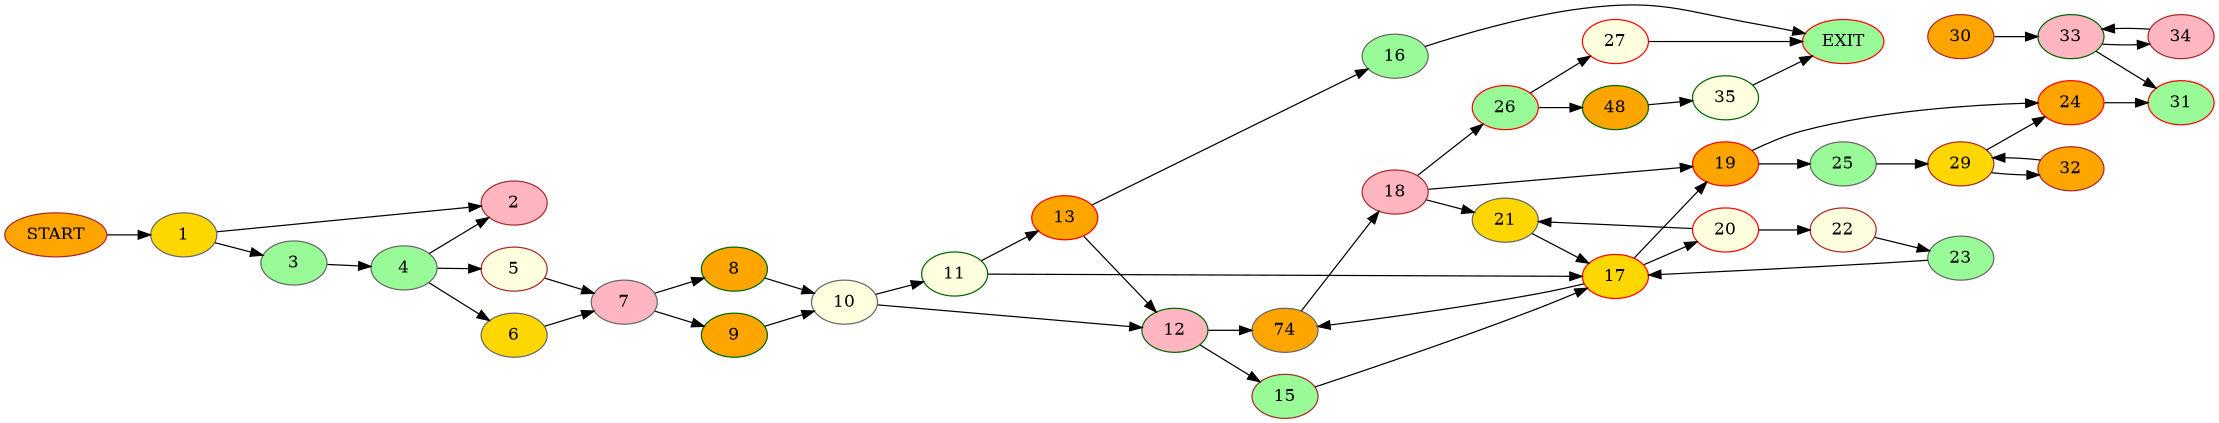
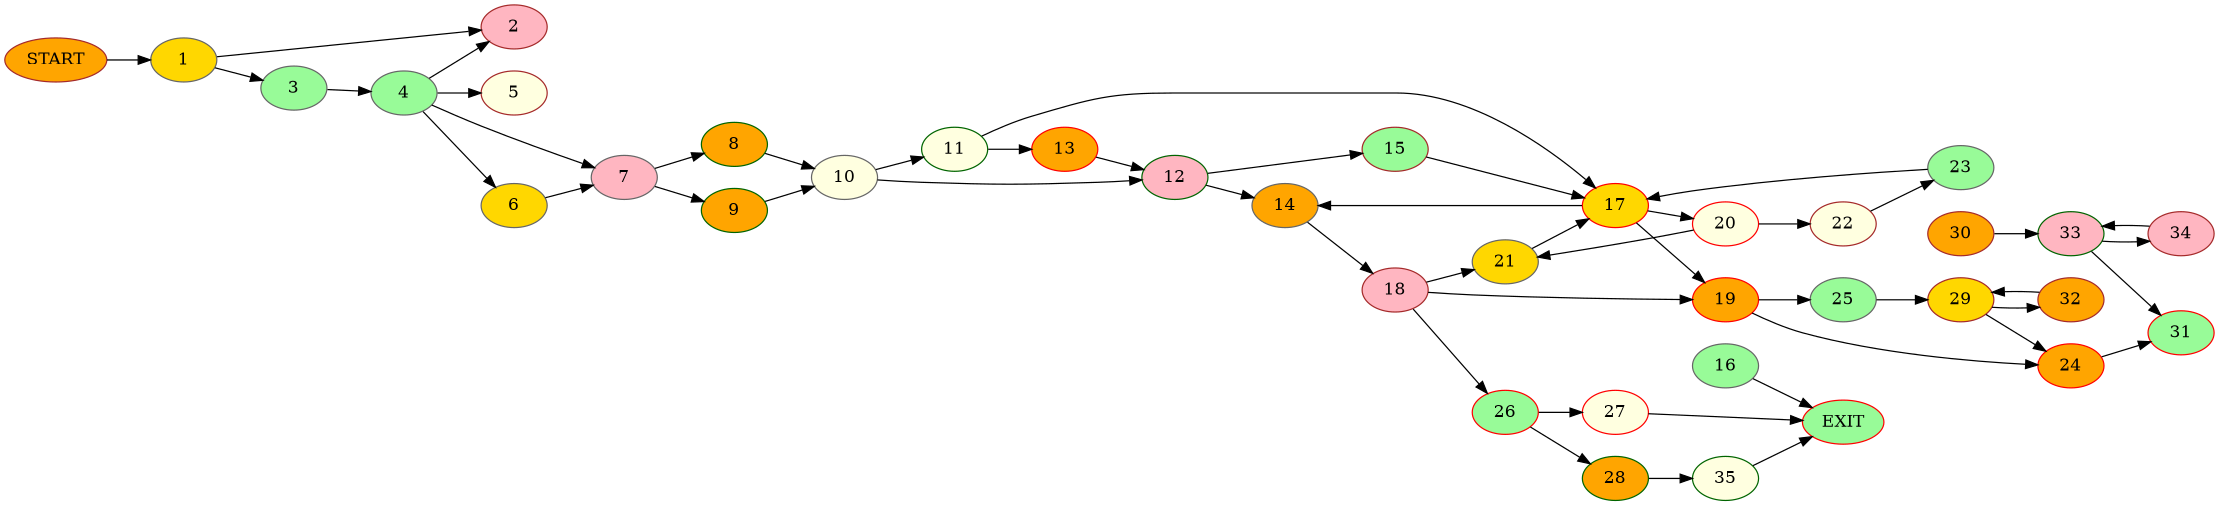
node "48": label "48" -> "28"
edge "13" -> "16": removed
edge "5" -> "7": now "4" -> "7"
node "74": label "74" -> "14"
